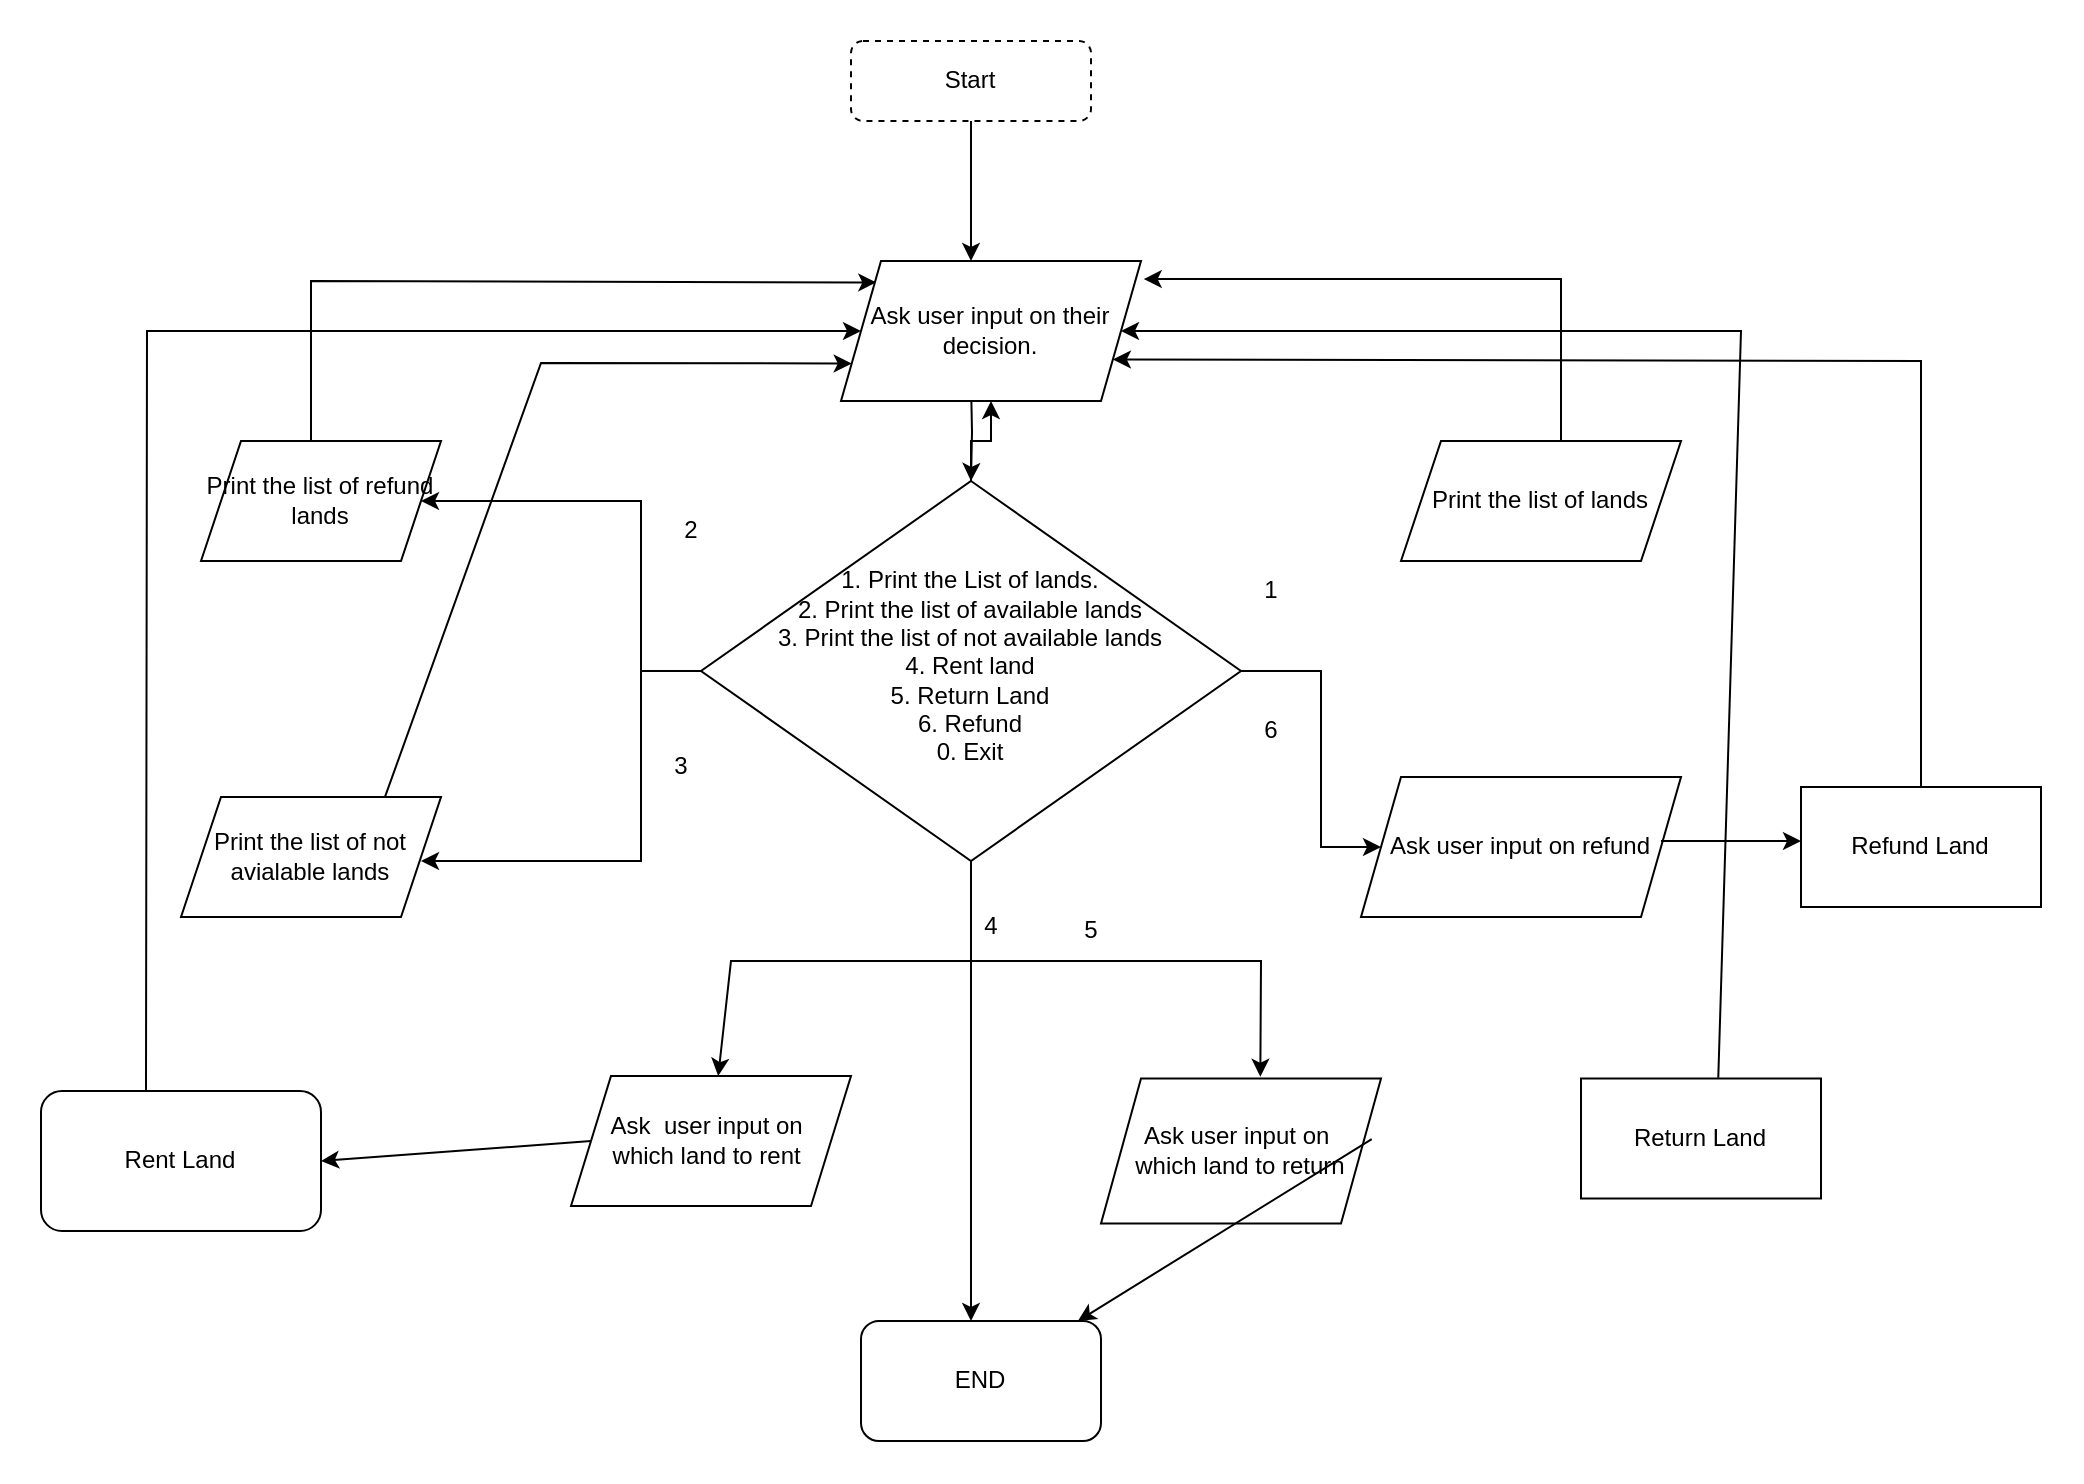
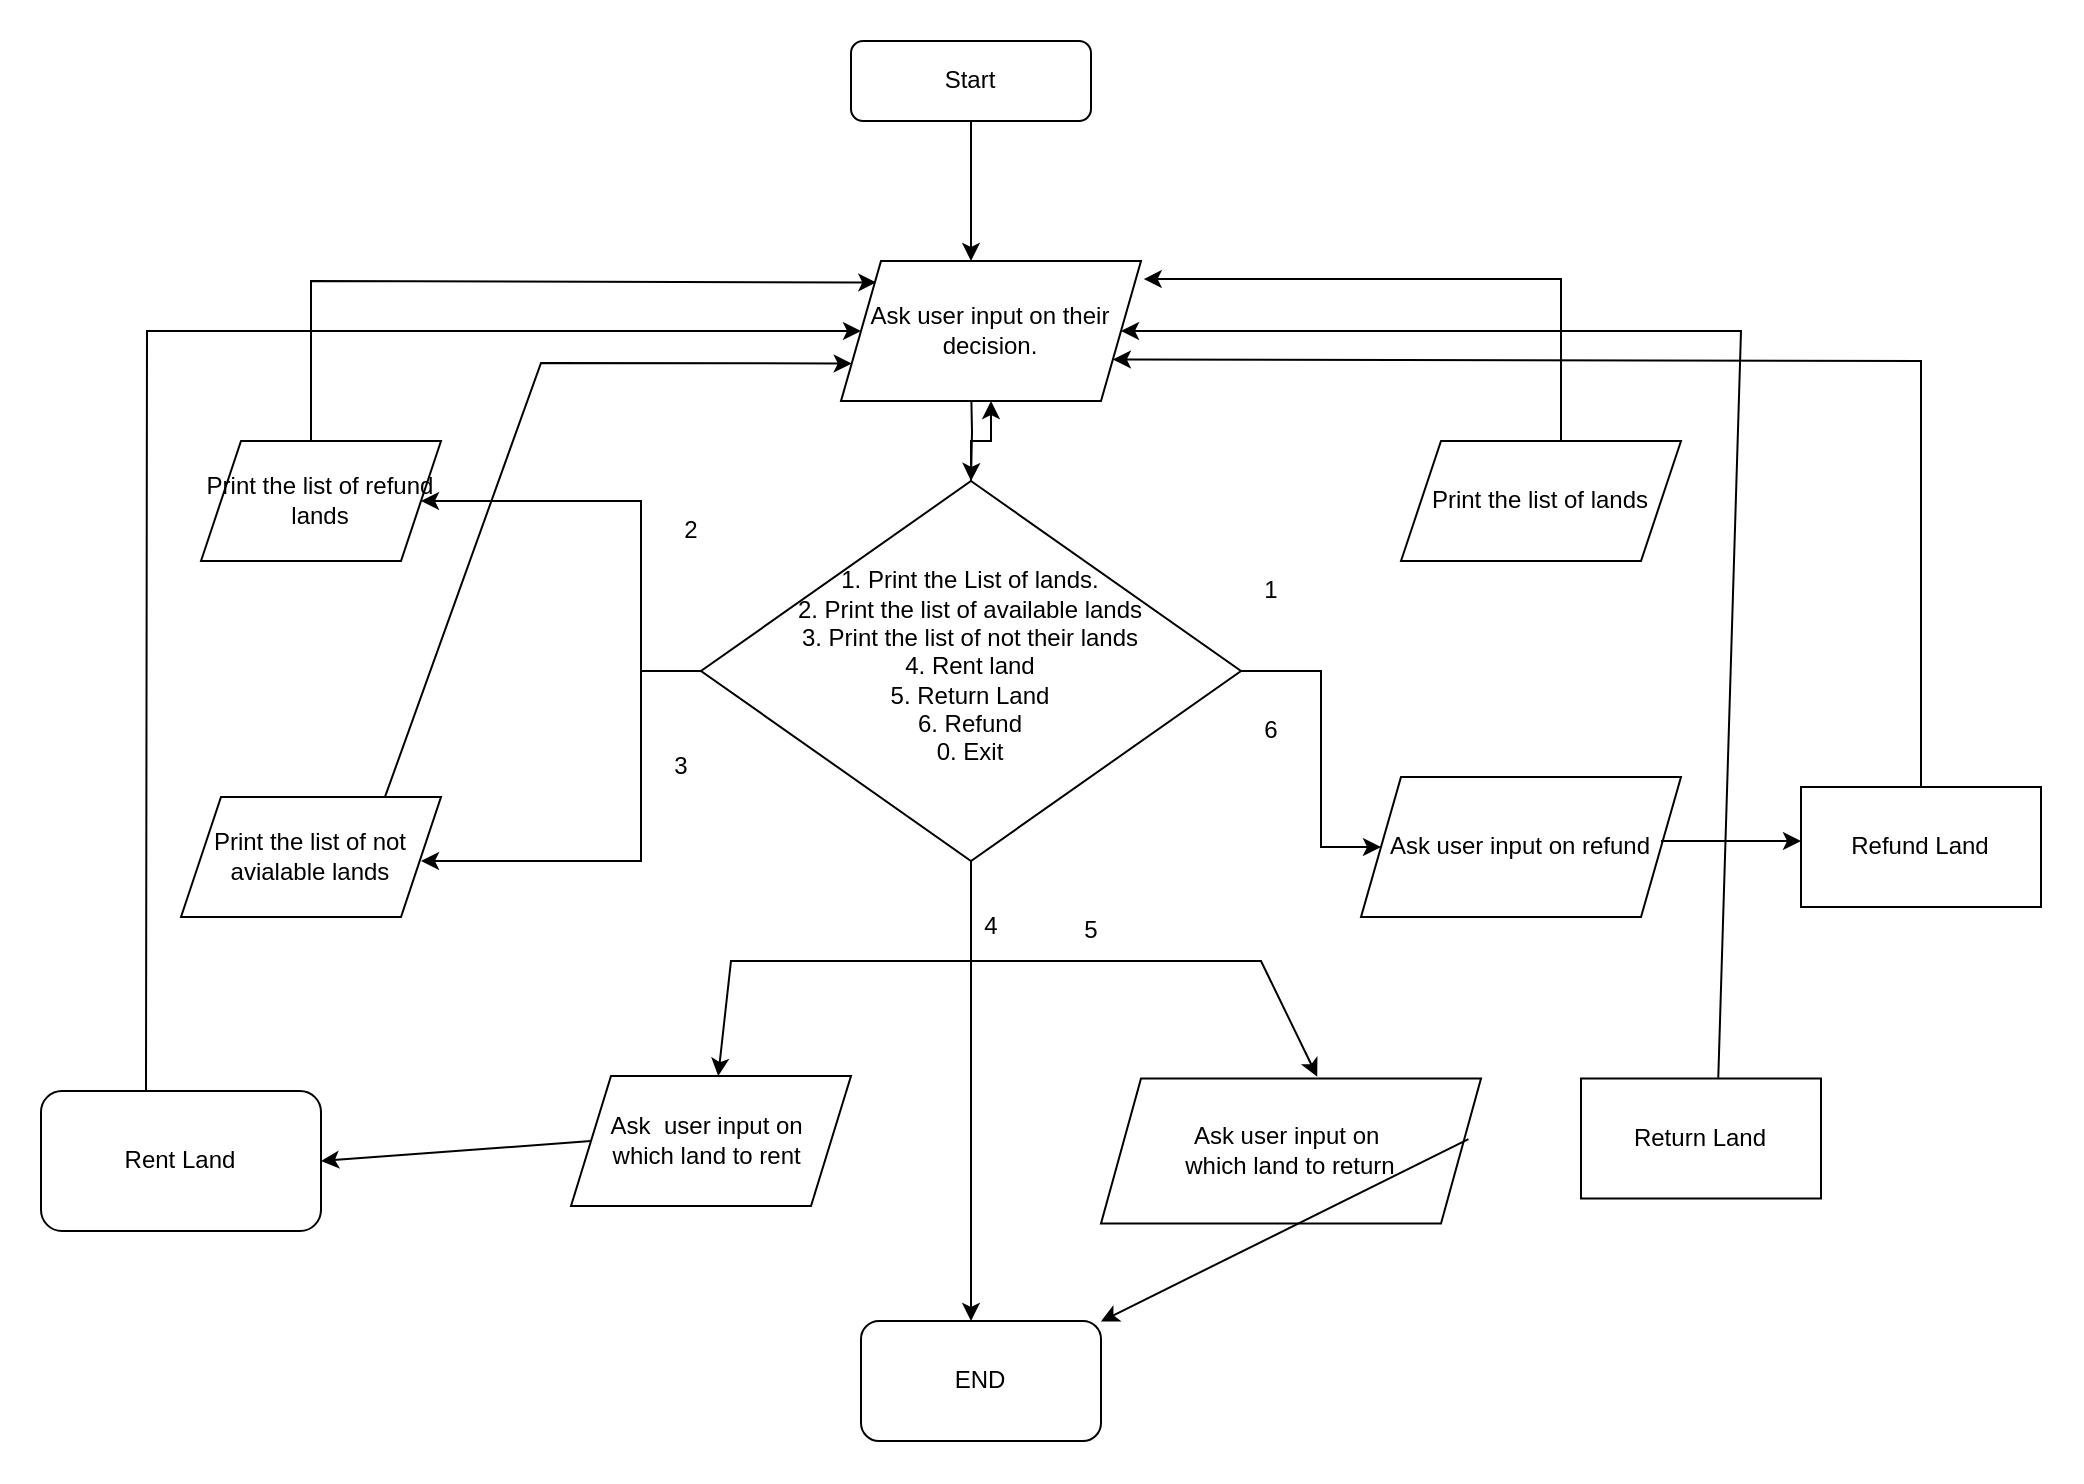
node "Start": style dashed -> solid
node "1. Print the List of lands. 2. Print the list of available lands 3. Print the list of not available lands 4. Rent land 5. Return Land 6. Refund 0. Exit": label "1. Print the List of lands. 2. Print the list of available lands 3. Print the list of not available lands 4. Rent land 5. Return Land 6. Refund 0. Exit" -> "1. Print the List of lands. 2. Print the list of available lands 3. Print the list of not their lands 4. Rent land 5. Return Land 6. Refund 0. Exit"
node "Ask user input on which land to return": size 280x145 -> 380x145
